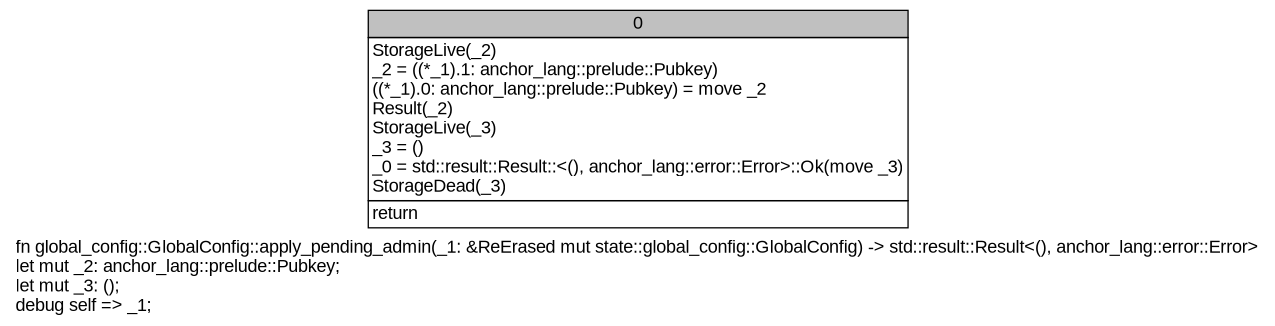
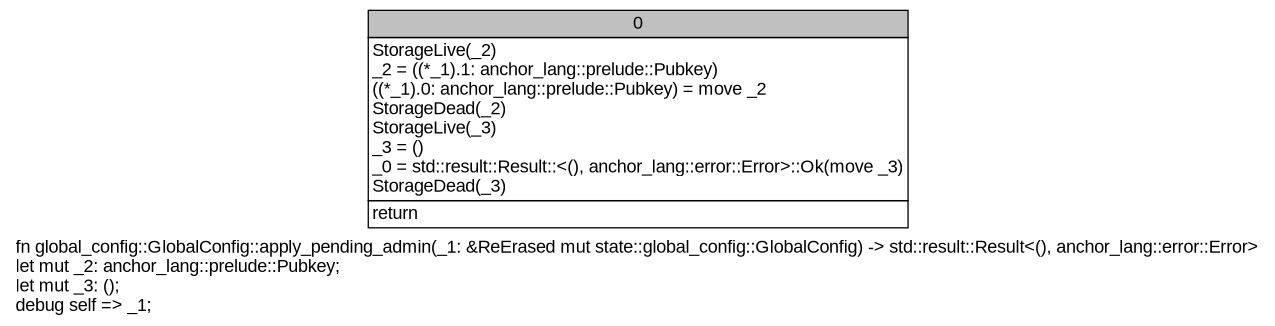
node "0": text "Result(_2)" -> "StorageDead(_2)"
